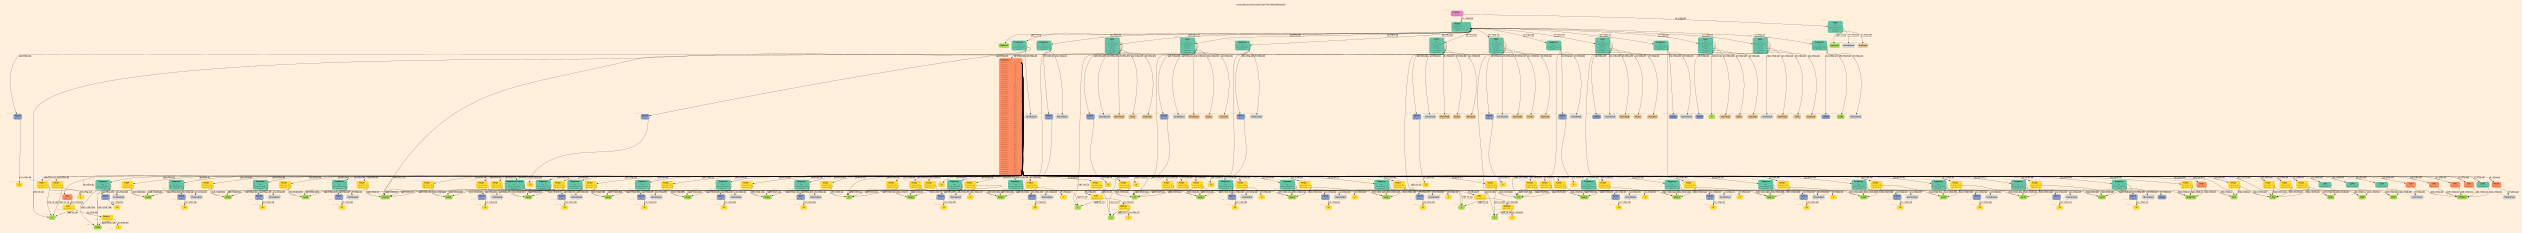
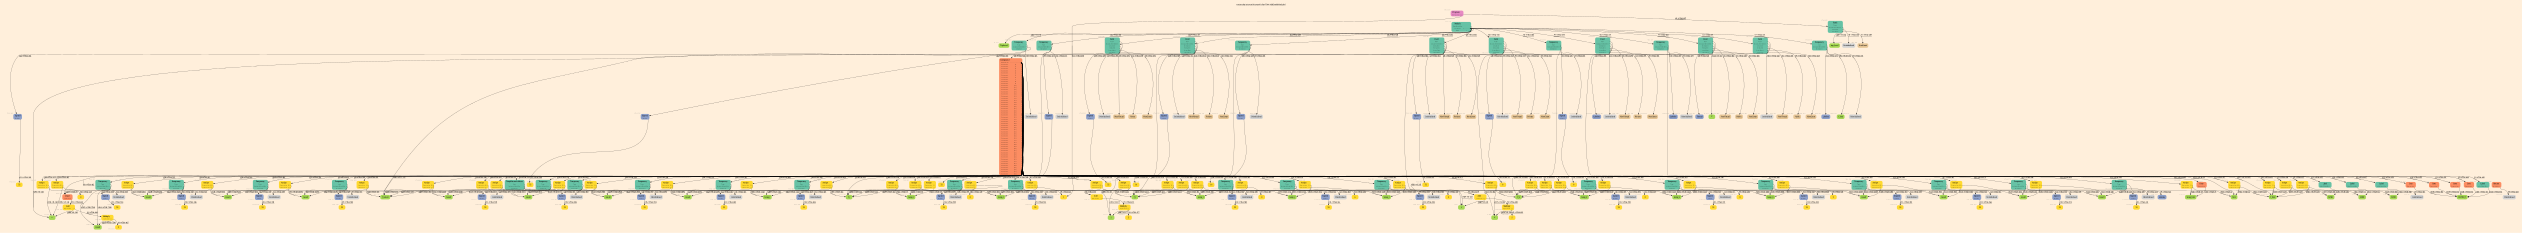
edge "Program" -> "Module": now "Program" -> "1"
edge "Compound" -> "Return": removed, label "#8->#T64-466"
edge "TempReturnAddress" -> "'temp_link'": now "TempReturnAddress" -> "Cease"
node "'i'": removed
